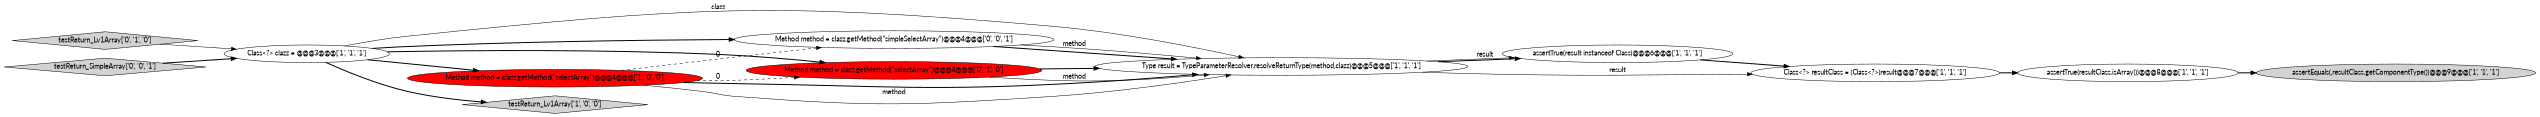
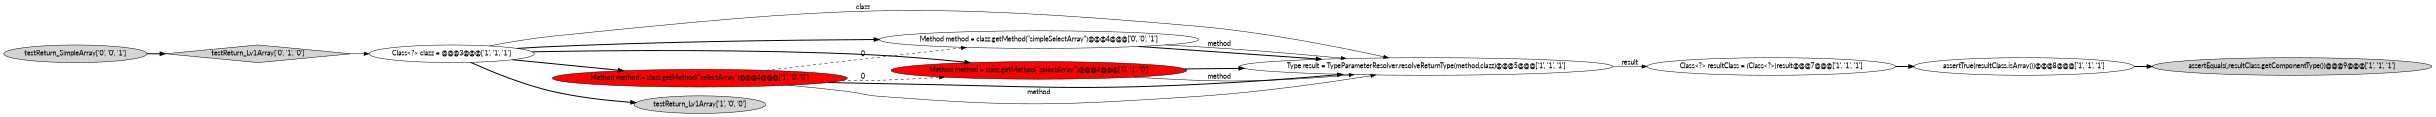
node "assertTrue(result instanceof Class)@@@6@@@['1', '1', '1']": removed
edge "testReturn_SimpleArray['0', '0', '1']" -> "Class<?> clazz = @@@3@@@['1', '1', '1']": now "testReturn_SimpleArray['0', '0', '1']" -> "testReturn_Lv1Array['0', '1', '0']"
node "testReturn_SimpleArray['0', '0', '1']": shape diamond -> ellipse
node "testReturn_Lv1Array['1', '0', '0']": shape diamond -> ellipse
